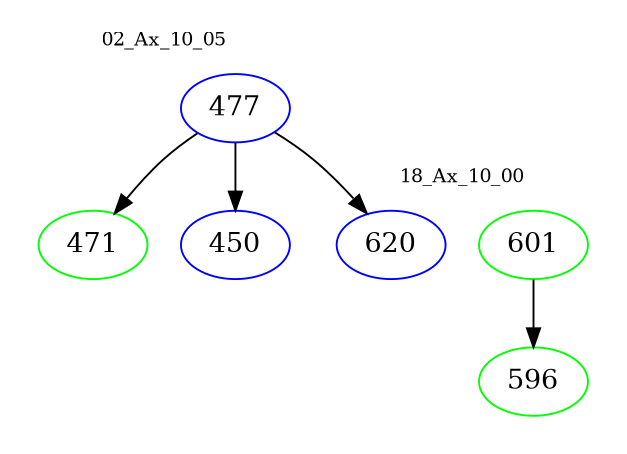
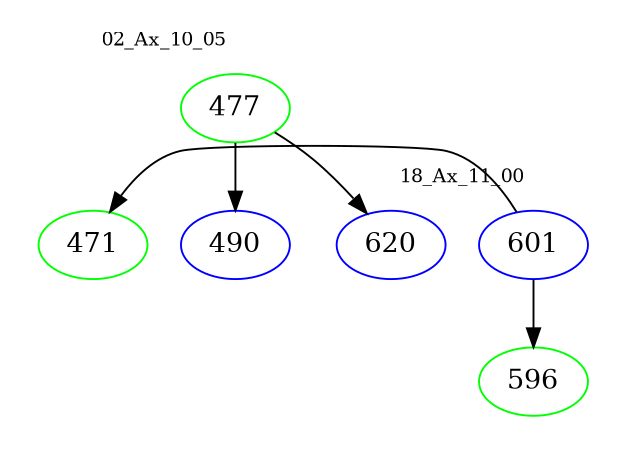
node "477": color blue -> green
edge "477" -> "471": now "601" -> "471"
cluster "18_Ax_10_00": label "18_Ax_10_00" -> "18_Ax_11_00"
node "450": label "450" -> "490"
node "601": color green -> blue
